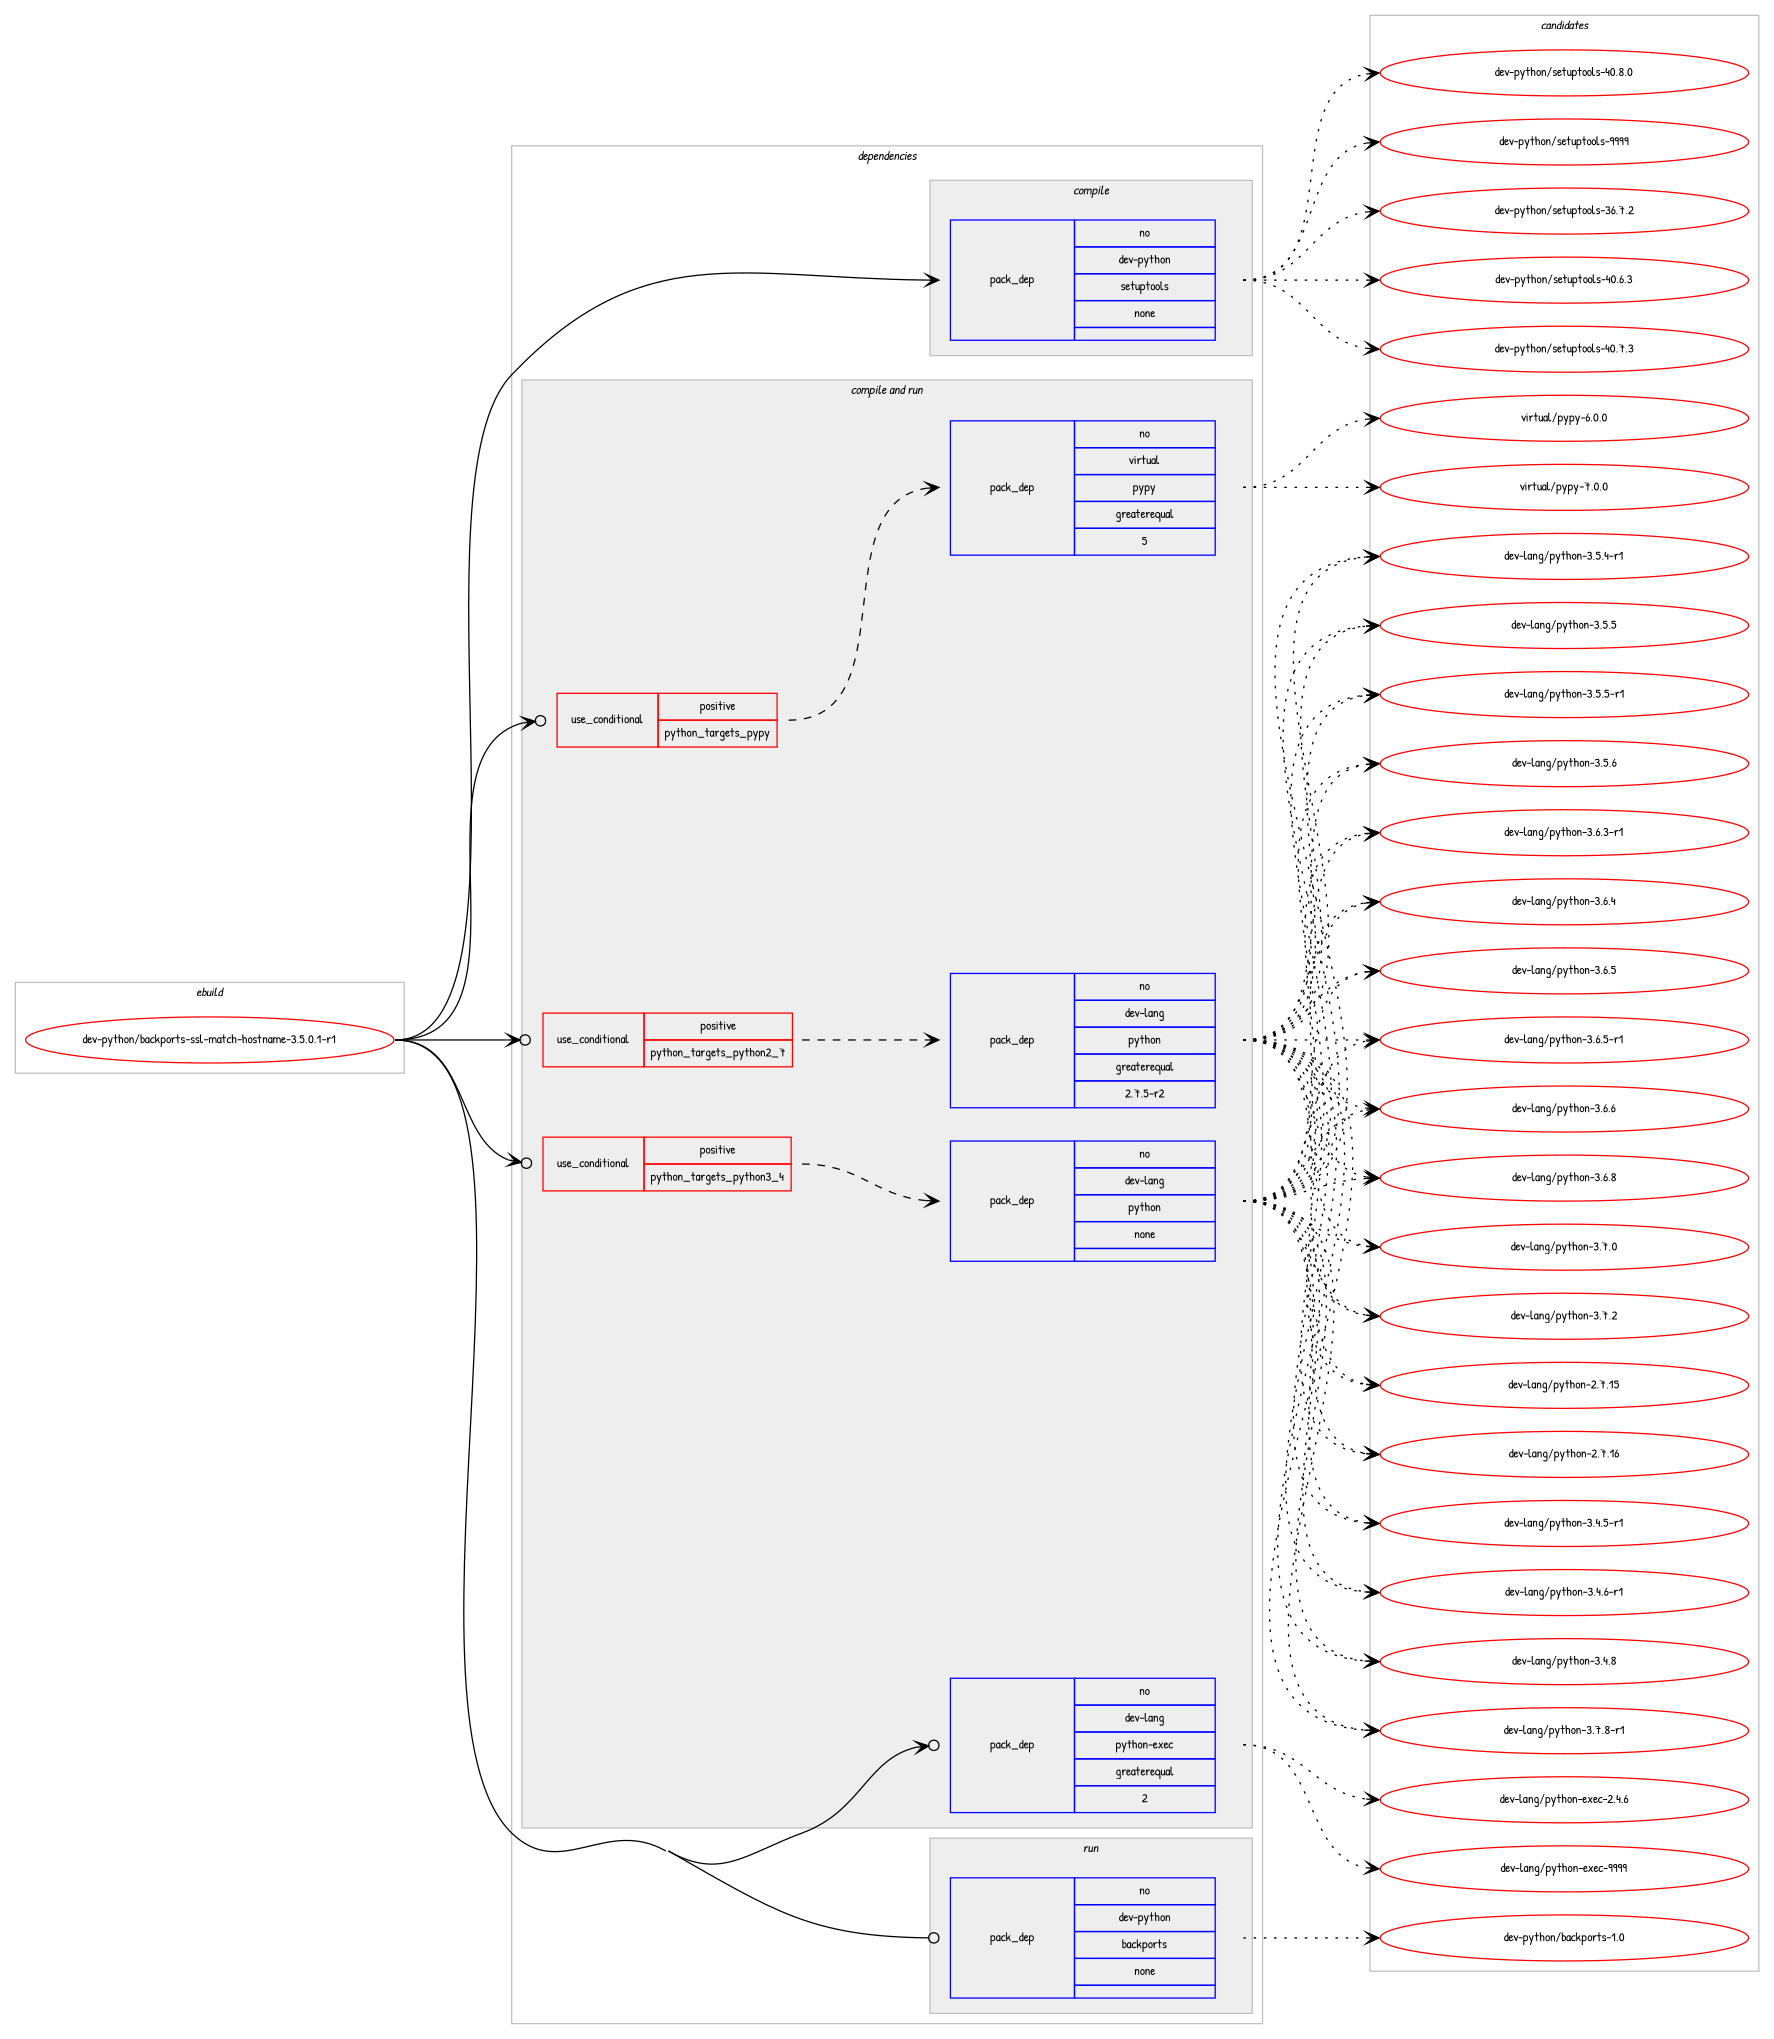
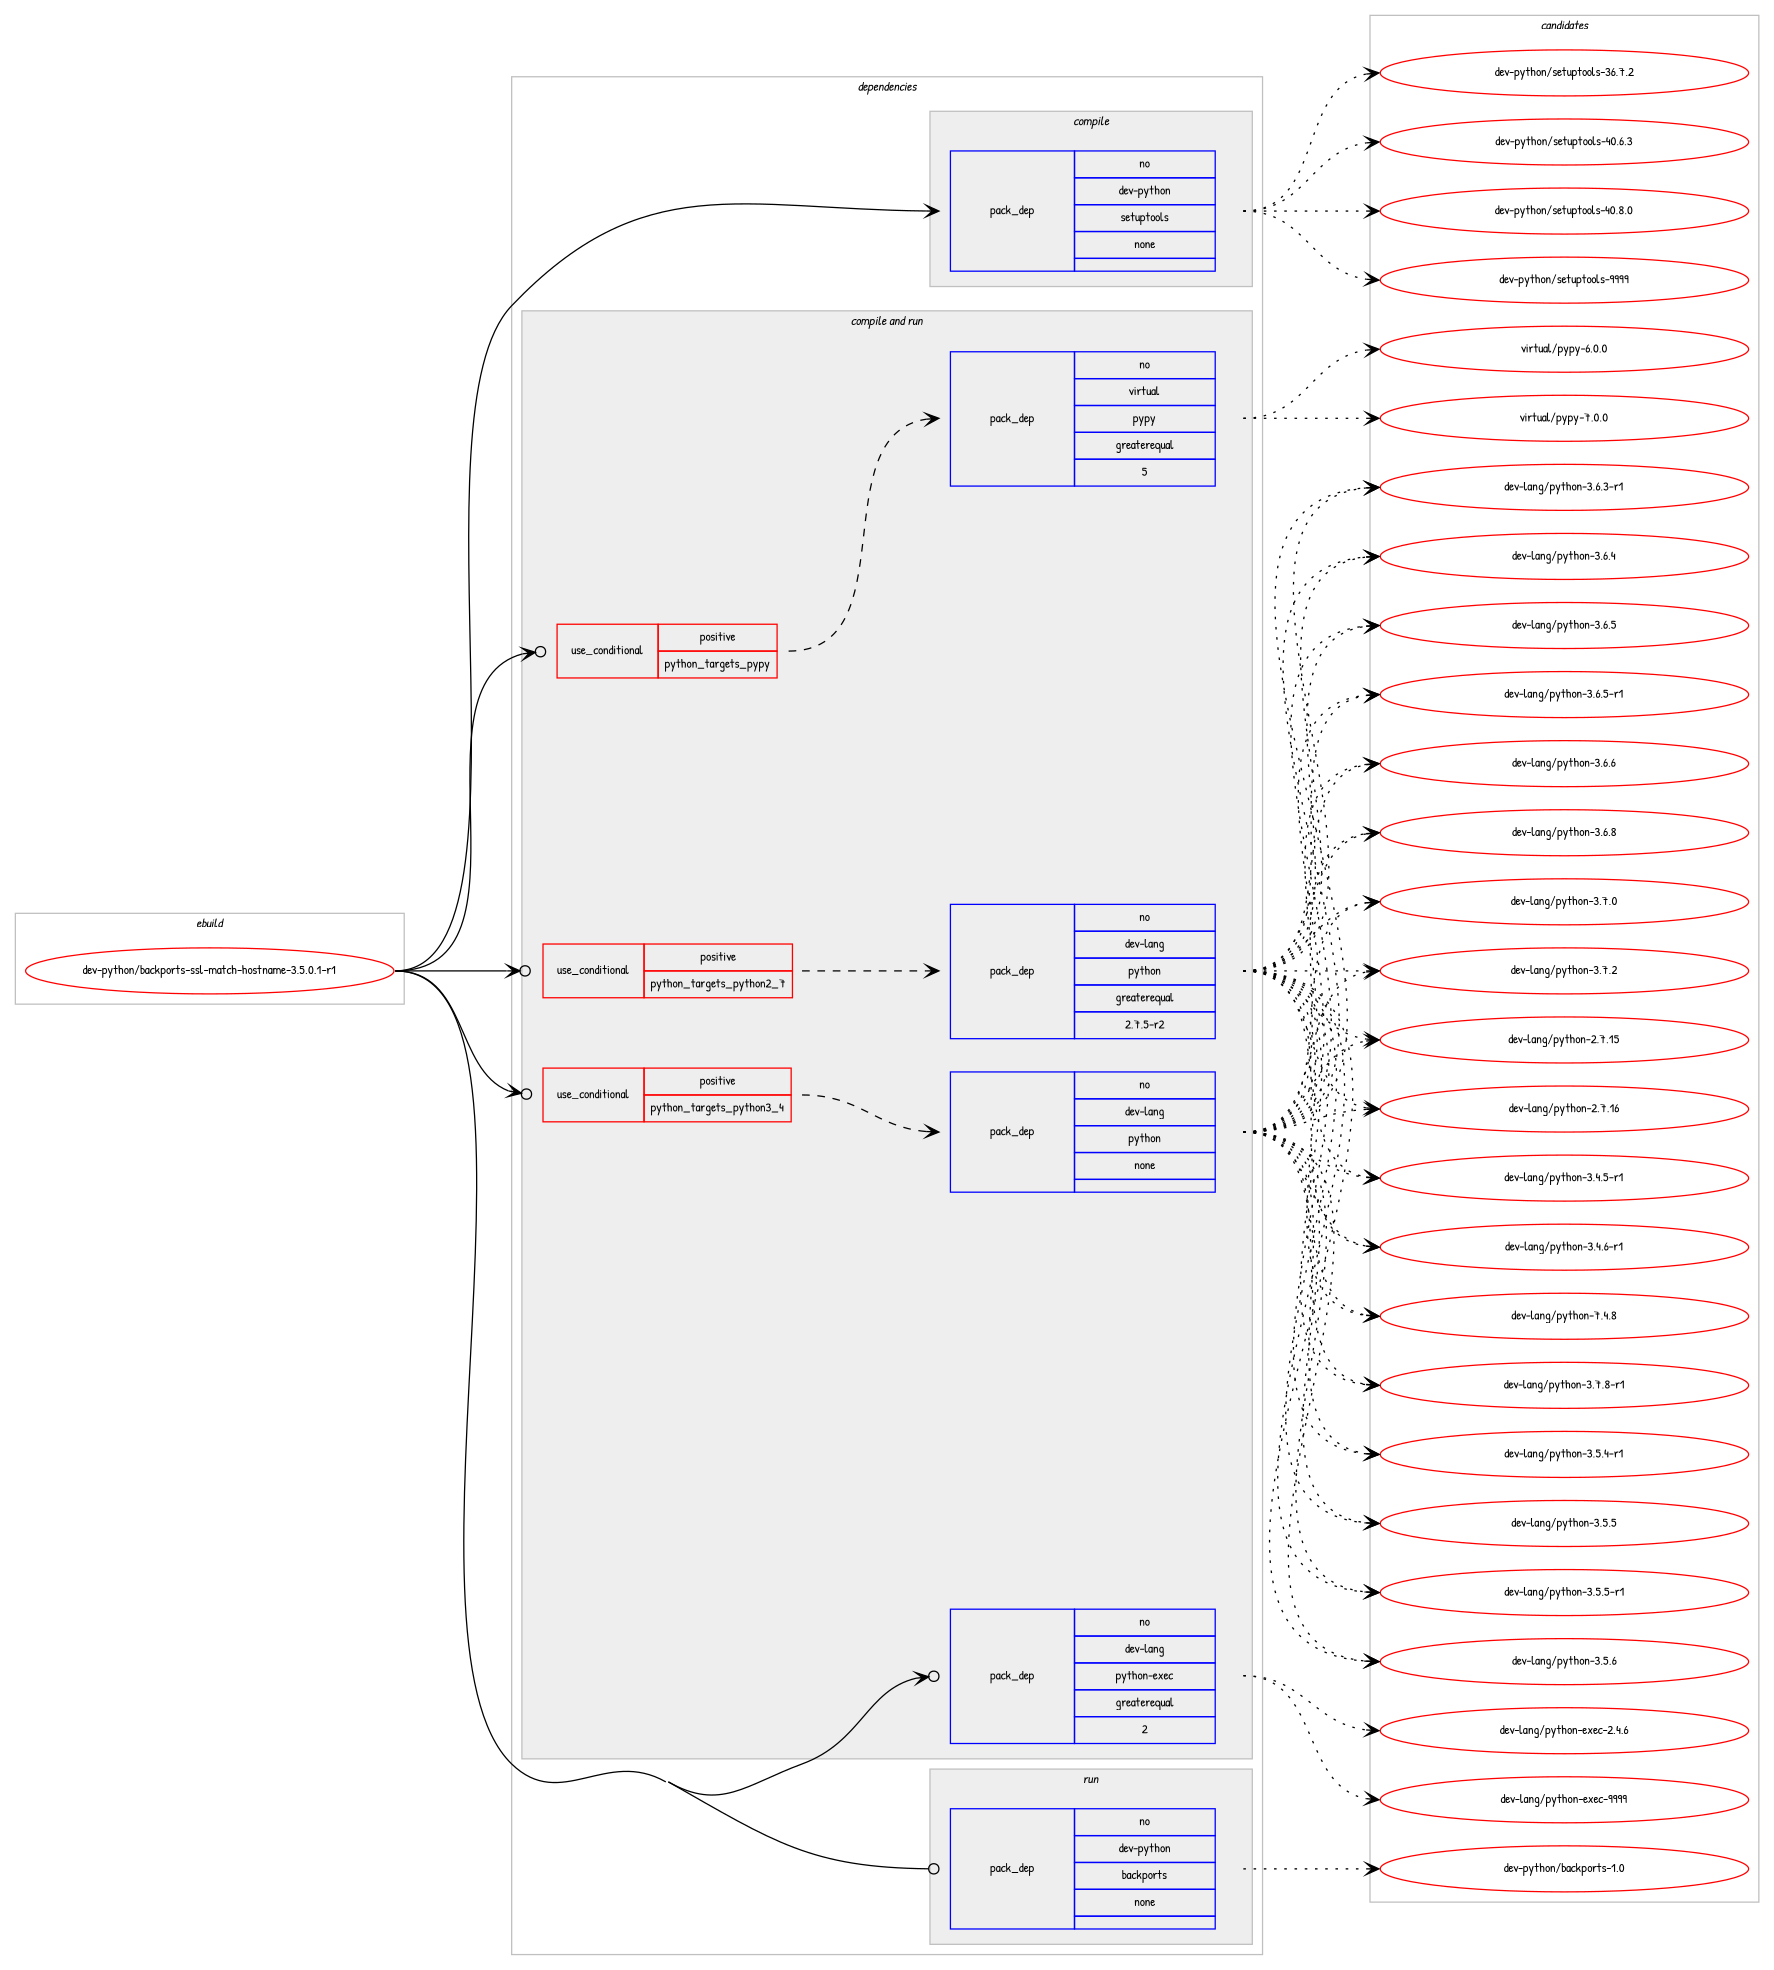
node "dev-python/setuptools-40.7.3": removed
node "dev-lang/python-3.4.8": label "dev-lang/python-3.4.8" -> "dev-lang/python-7.4.8"
